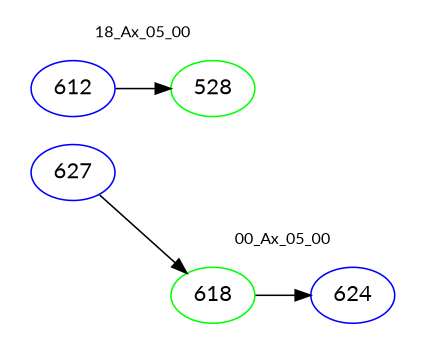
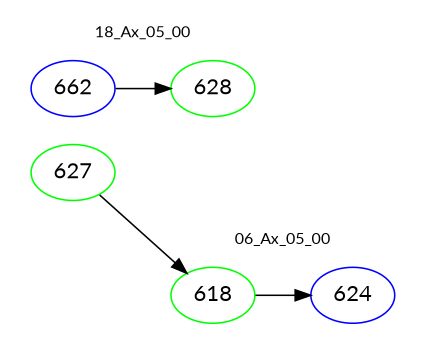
node "612": label "612" -> "662"
node "528": label "528" -> "628"
node "627": color blue -> green
cluster "00_Ax_05_00": label "00_Ax_05_00" -> "06_Ax_05_00"
